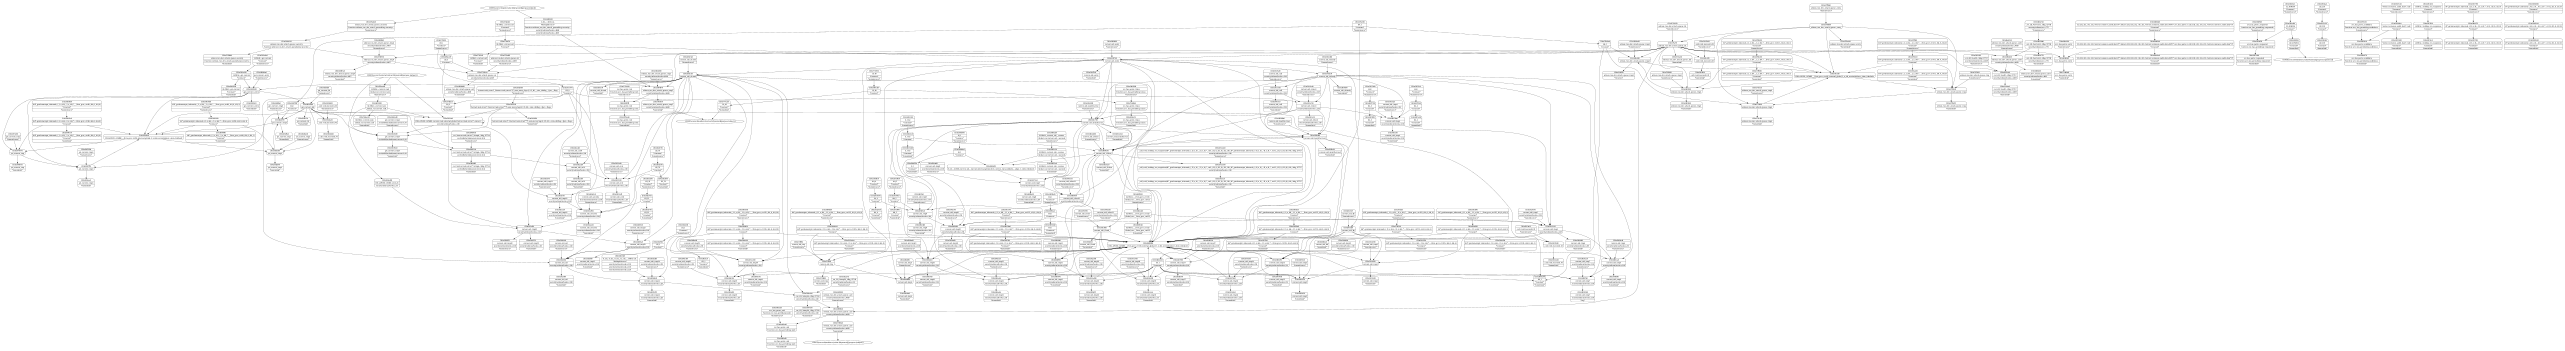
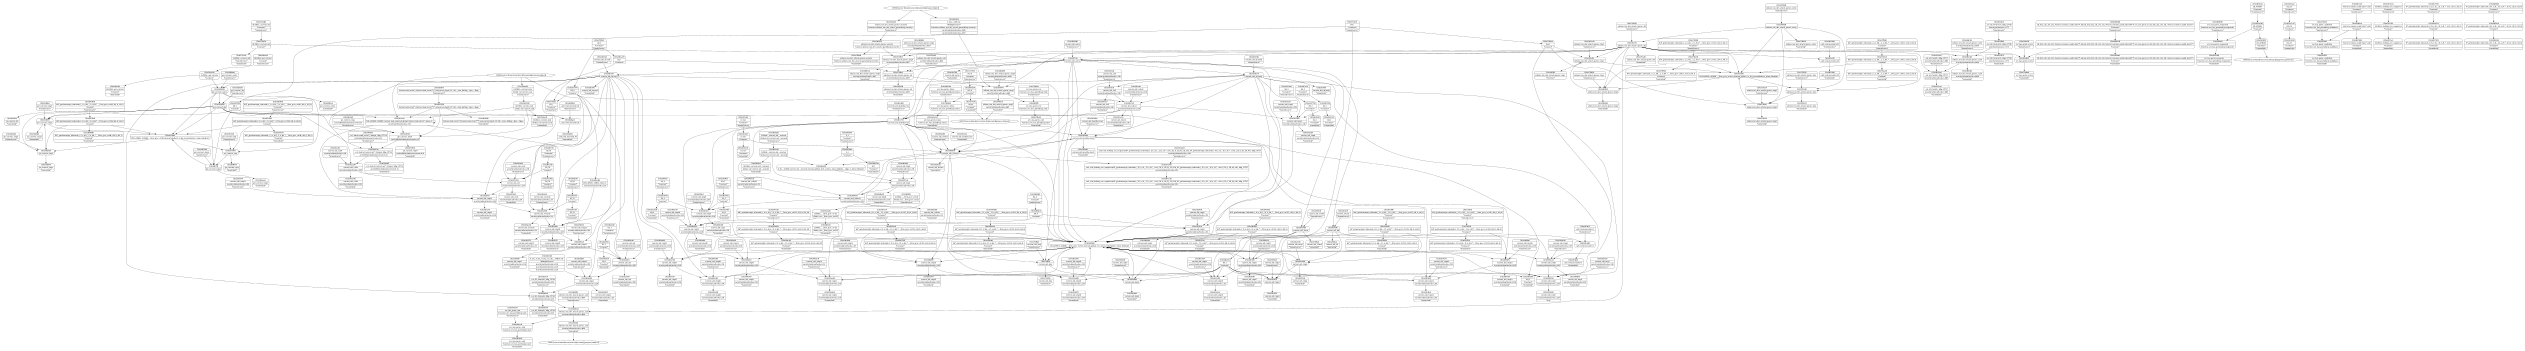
node "CE0x57fc2d0": text "*Constant*" -> "*SummSource*"
node "CE0x5809d40": removed
